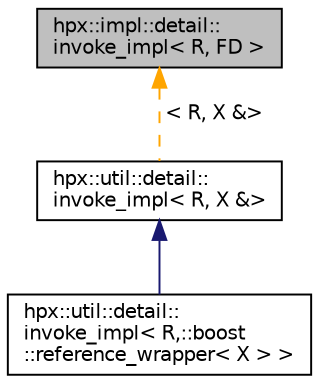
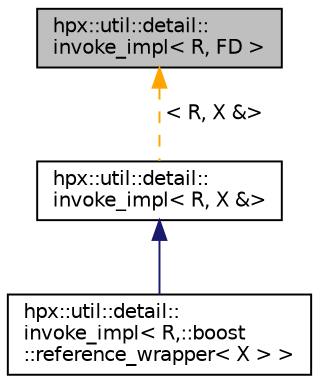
node "hpx::impl::detail:: invoke_impl< R, FD >": label "hpx::impl::detail:: invoke_impl< R, FD >" -> "hpx::util::detail:: invoke_impl< R, FD >"
